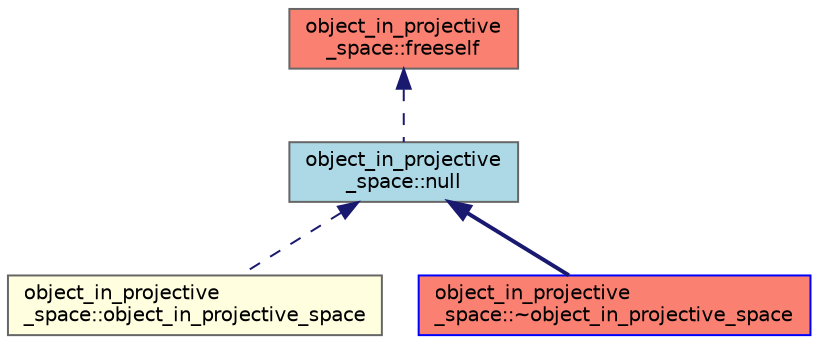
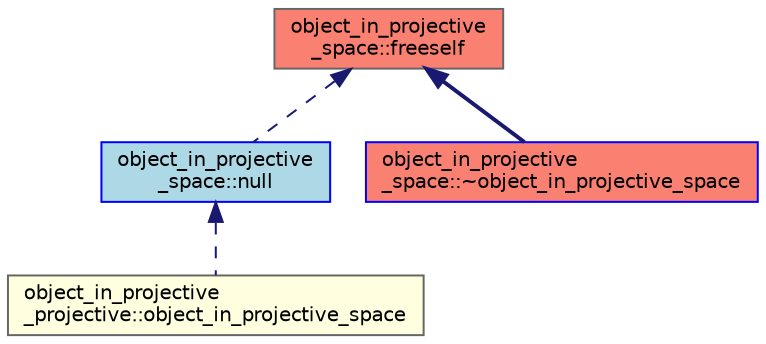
node "object_in_projective _space::null": color gray40 -> blue
edge "object_in_projective _space::~object_in_projective_space" -> "object_in_projective _space::null": now "object_in_projective _space::~object_in_projective_space" -> "object_in_projective _space::freeself"
node "object_in_projective _space::object_in_projective_space": label "object_in_projective _space::object_in_projective_space" -> "object_in_projective _projective::object_in_projective_space"
